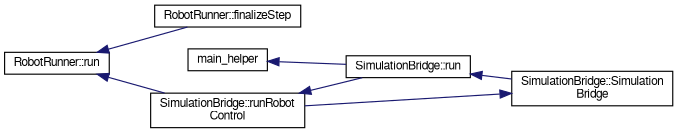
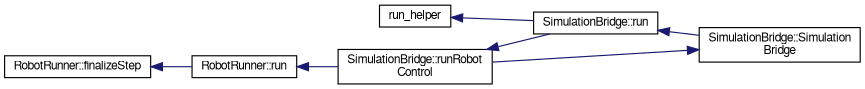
edge "RobotRunner::finalizeStep" -> "RobotRunner::run": reversed
node "main_helper": label "main_helper" -> "run_helper"
